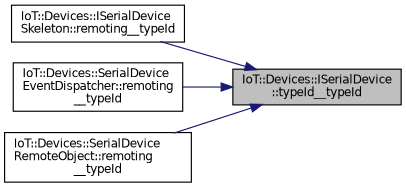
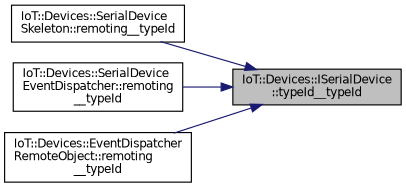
node "IoT::Devices::ISerialDevice Skeleton::remoting__typeId": label "IoT::Devices::ISerialDevice Skeleton::remoting__typeId" -> "IoT::Devices::SerialDevice Skeleton::remoting__typeId"
node "IoT::Devices::SerialDevice RemoteObject::remoting __typeId": label "IoT::Devices::SerialDevice RemoteObject::remoting __typeId" -> "IoT::Devices::EventDispatcher RemoteObject::remoting __typeId"
